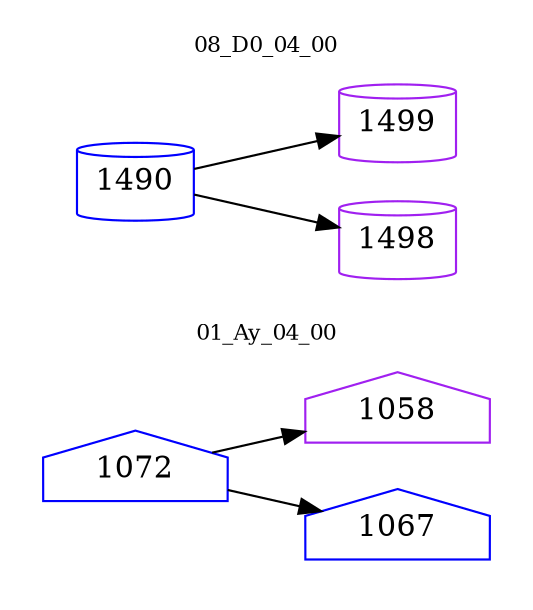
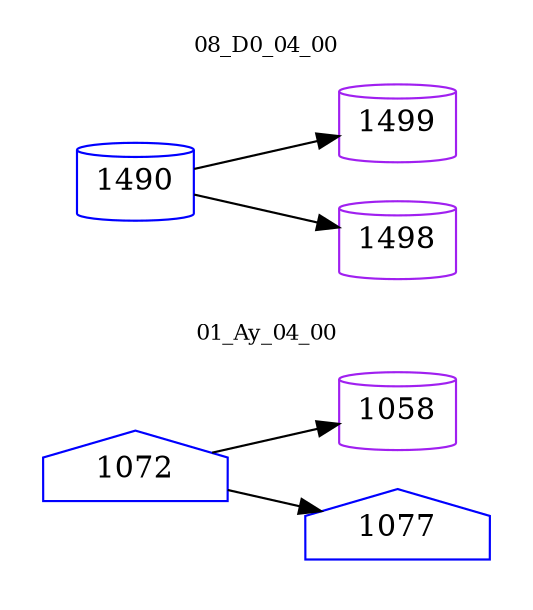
node "1058": shape house -> cylinder
node "1067": label "1067" -> "1077"
